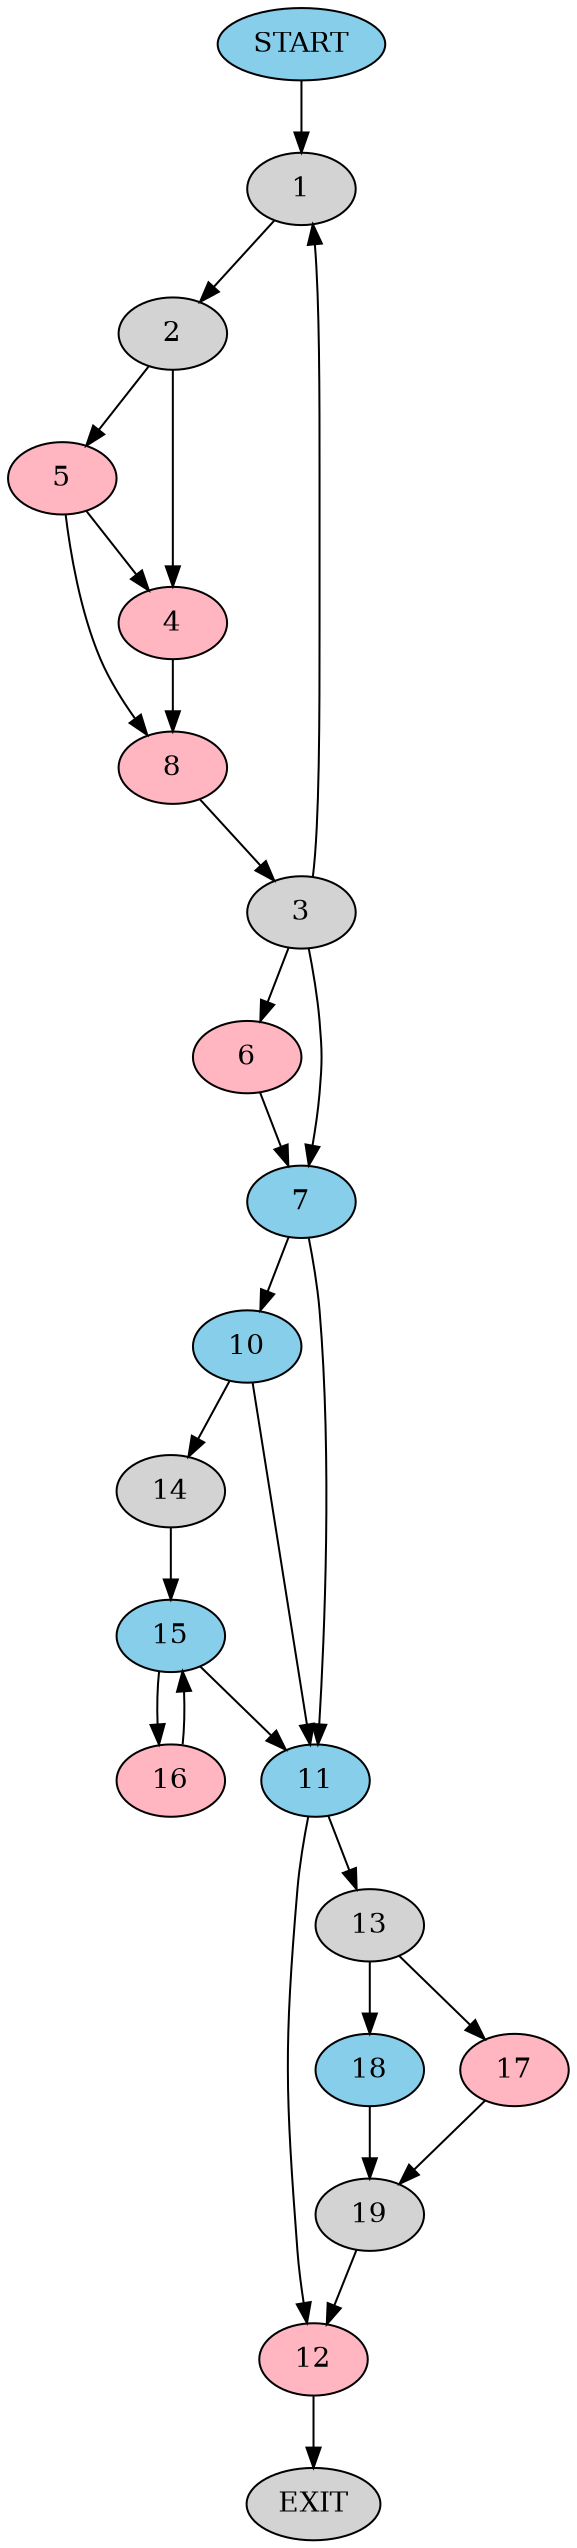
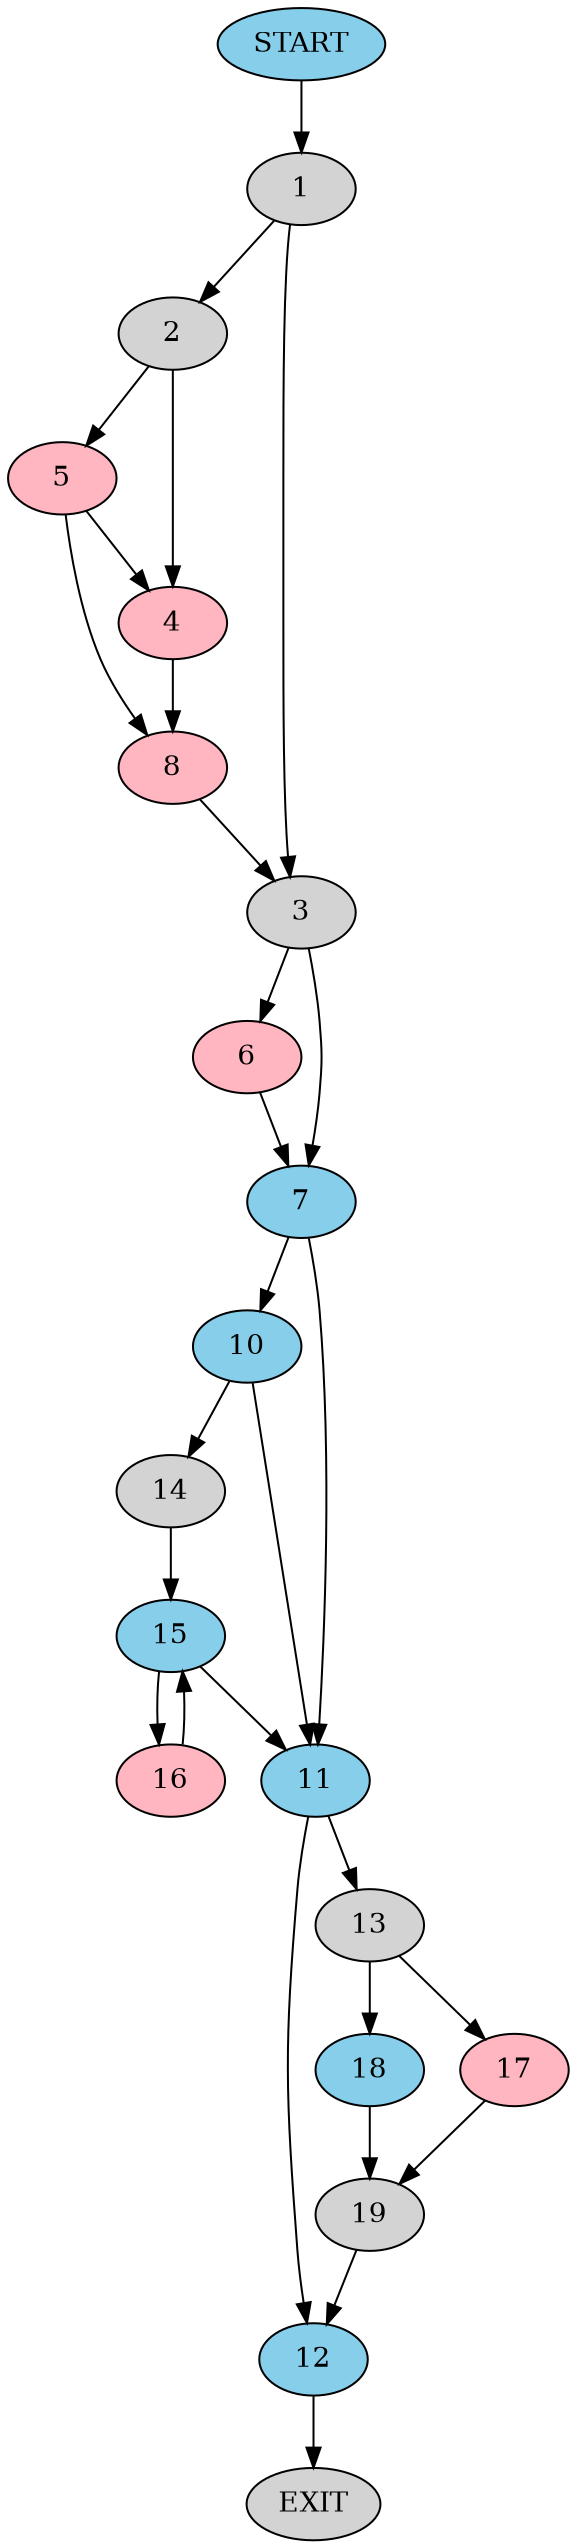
edge "3" -> "1": reversed
node "12": fillcolor lightpink -> skyblue
